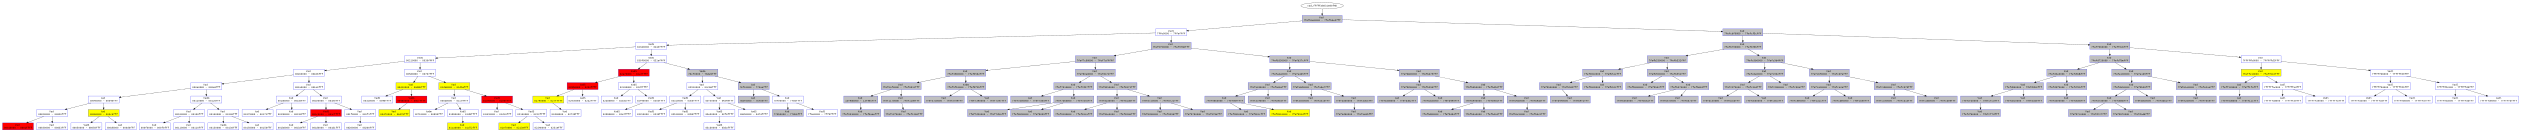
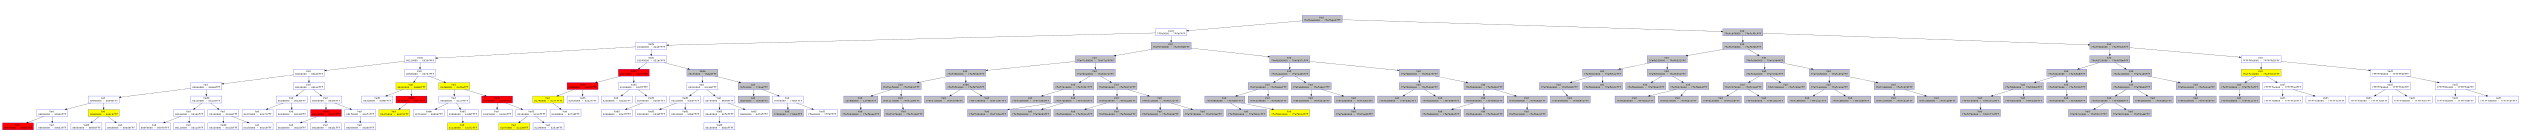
node "vad_fffffa8031e80f48": removed
